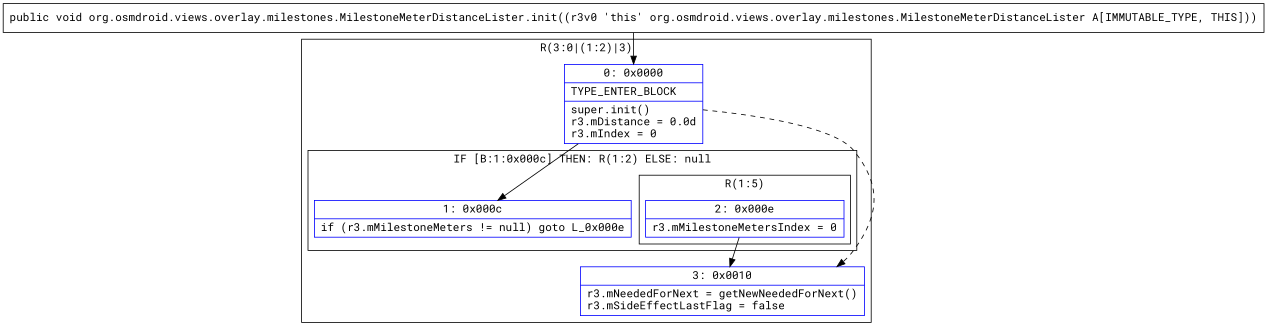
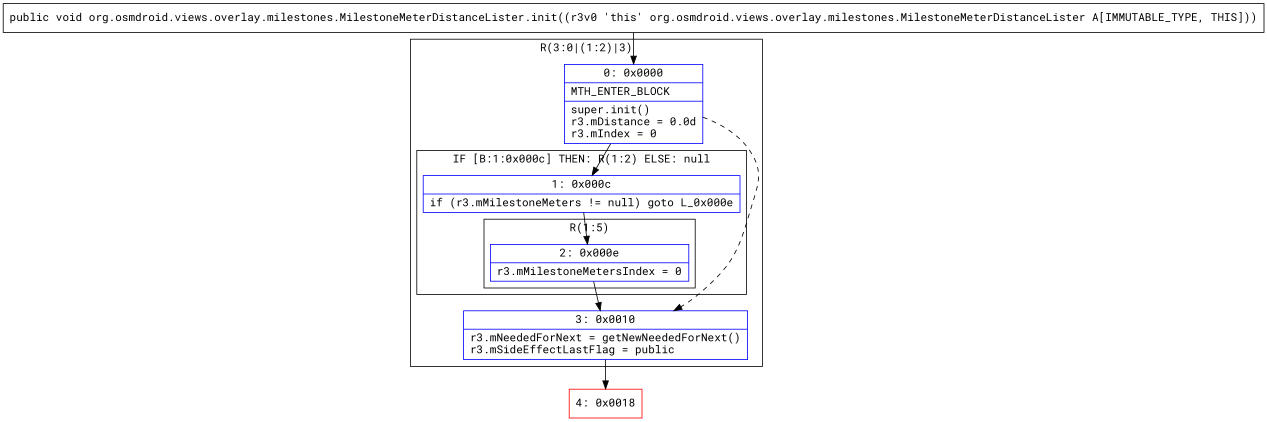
node "0: 0x0000": text "TYPE_ENTER_BLOCK" -> "MTH_ENTER_BLOCK"
edge "1: 0x000c" -> "2: 0x000e": added
node "3: 0x0010": text "r3.mSideEffectLastFlag = false" -> "r3.mSideEffectLastFlag = public"
node "4: 0x0018": added
